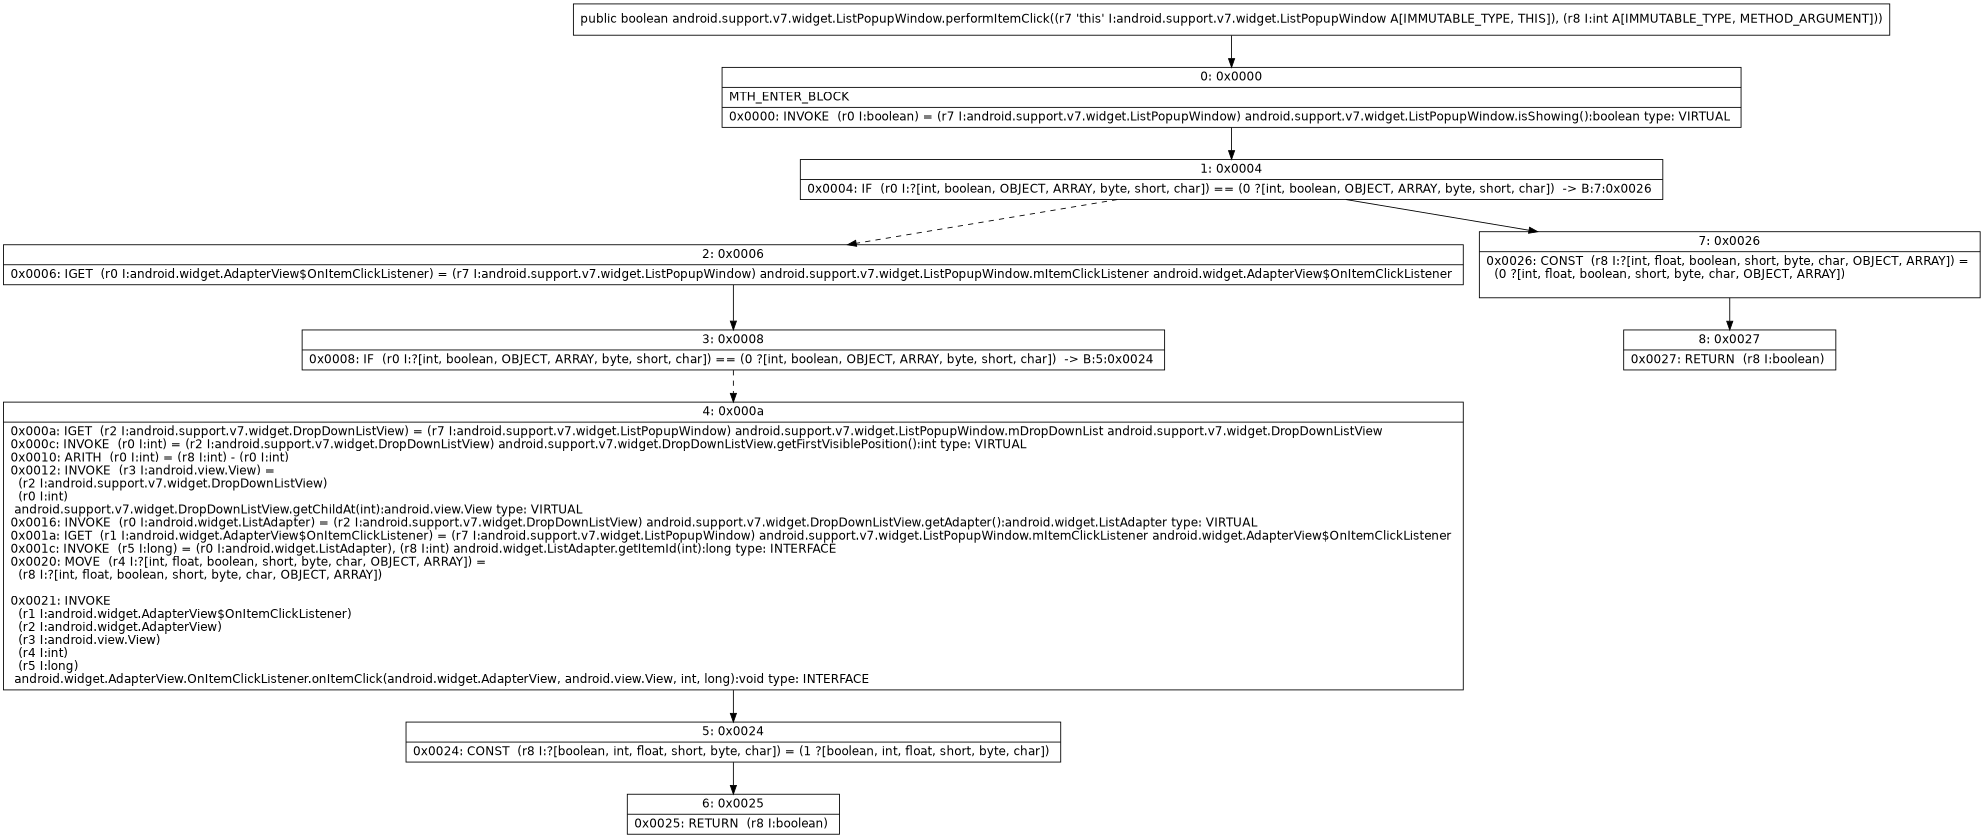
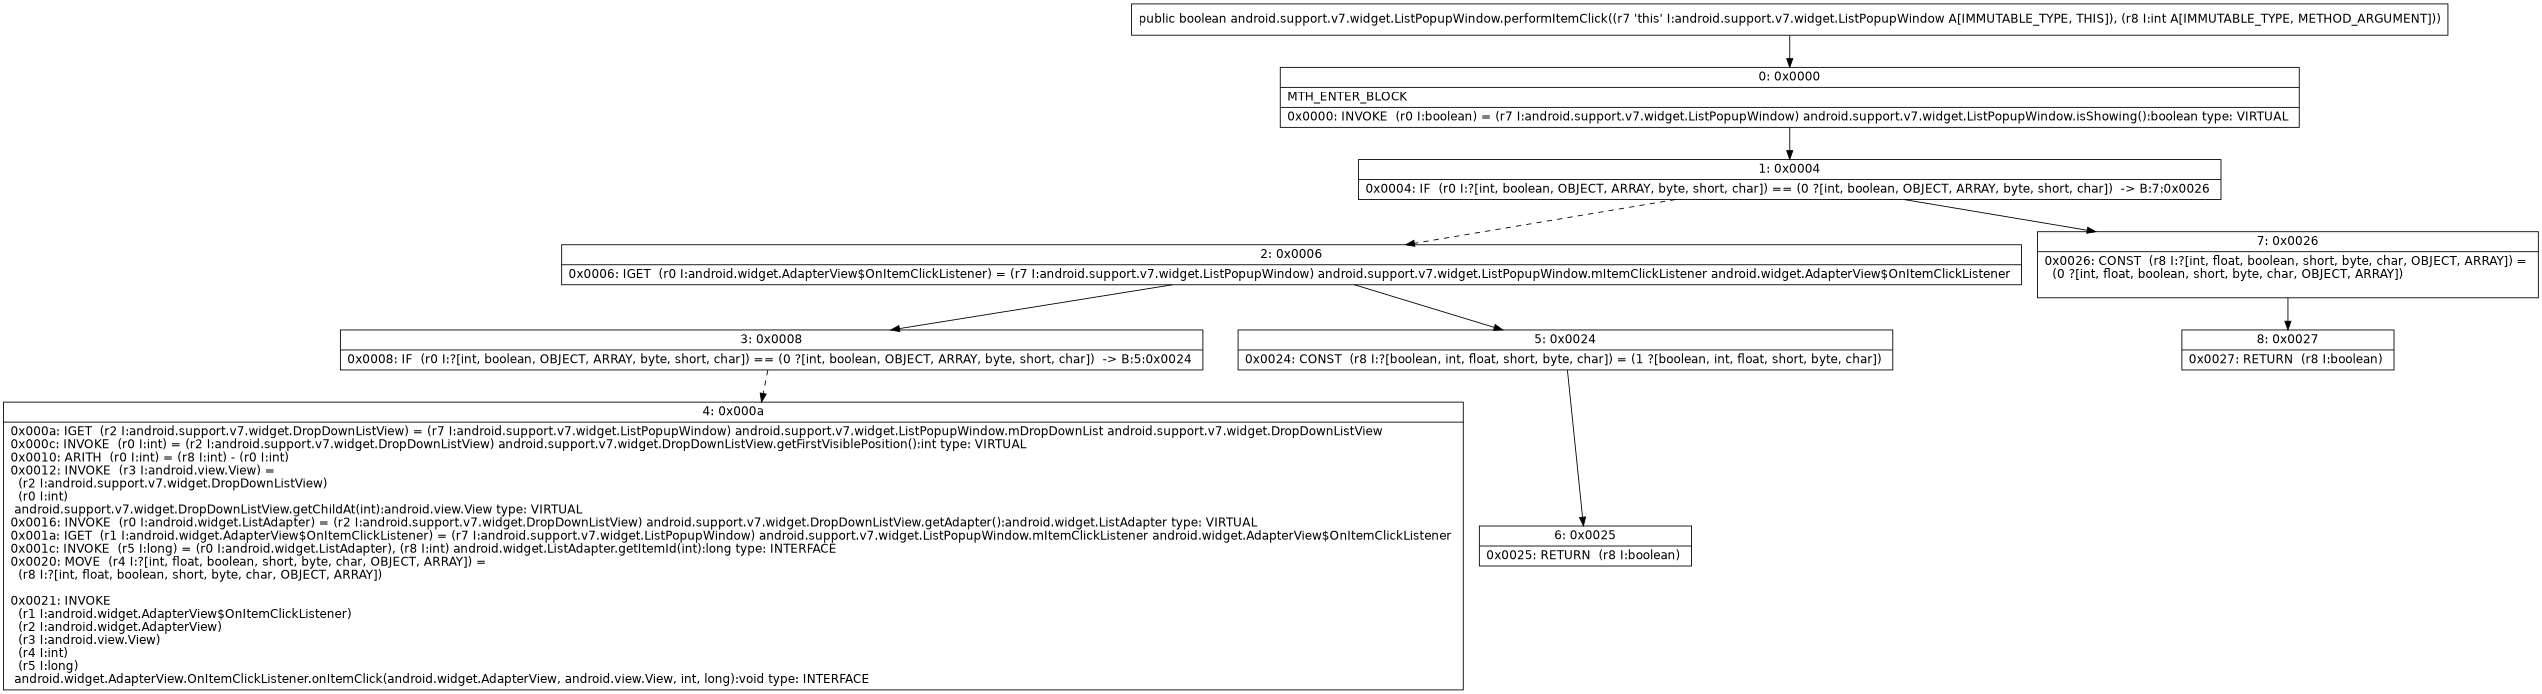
edge "4: 0x000a" -> "5: 0x0024": now "2: 0x0006" -> "5: 0x0024"
